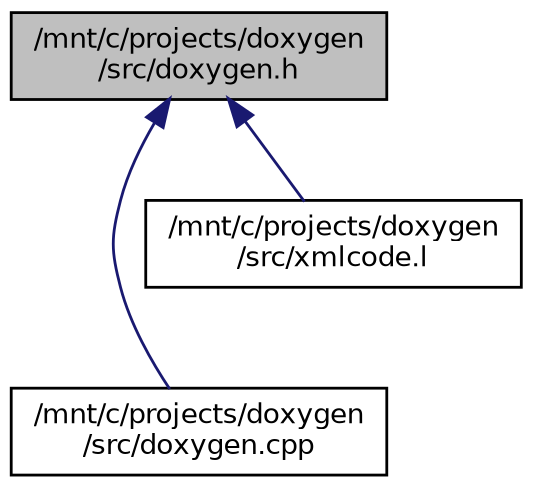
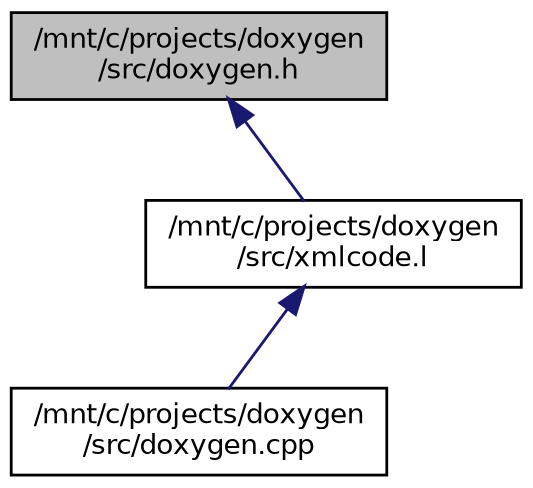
edge "/mnt/c/projects/doxygen /src/doxygen.cpp" -> "/mnt/c/projects/doxygen /src/doxygen.h": now "/mnt/c/projects/doxygen /src/doxygen.cpp" -> "/mnt/c/projects/doxygen /src/xmlcode.l"
